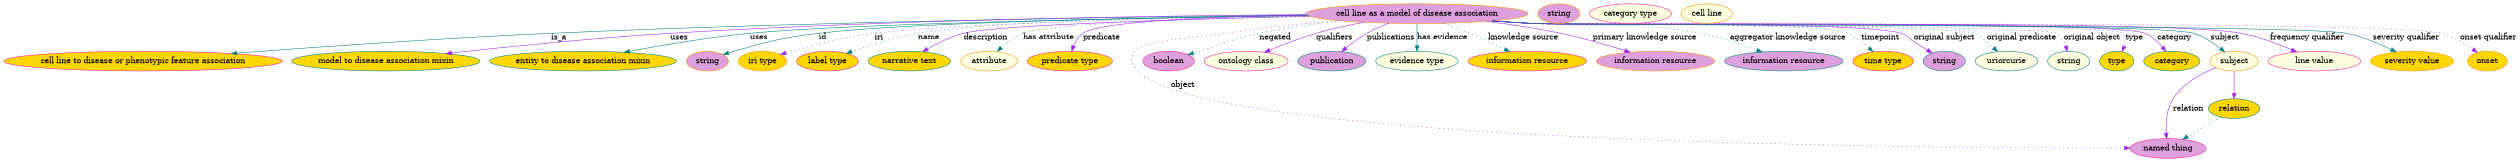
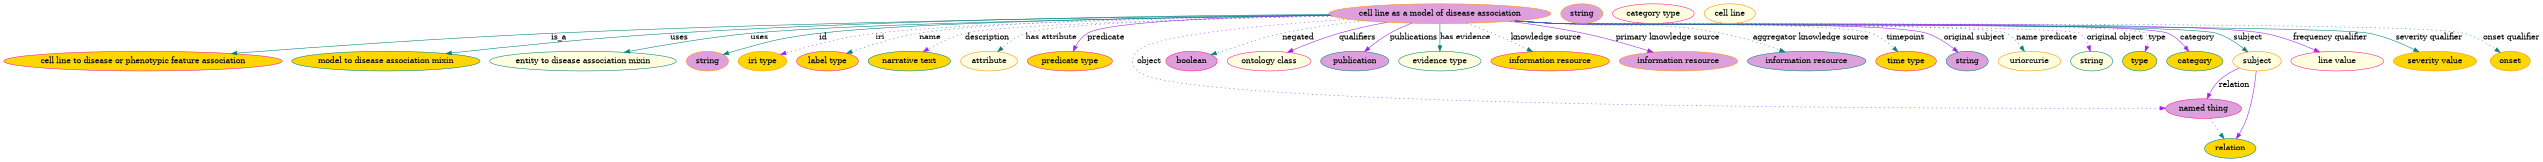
edge "cell line as a model of disease association" -> "narrative text": style solid -> dotted
edge "cell line as a model of disease association" -> "onset": color purple -> teal
edge "cell line as a model of disease association" -> "model to disease association mixin": color purple -> teal
edge "cell line as a model of disease association" -> "uriorcurie": label "original predicate" -> "name predicate"
node "entity to disease association mixin": fillcolor gold -> lightyellow
node "uriorcurie": color teal -> darkorange
edge "relation" -> "named thing": reversed
